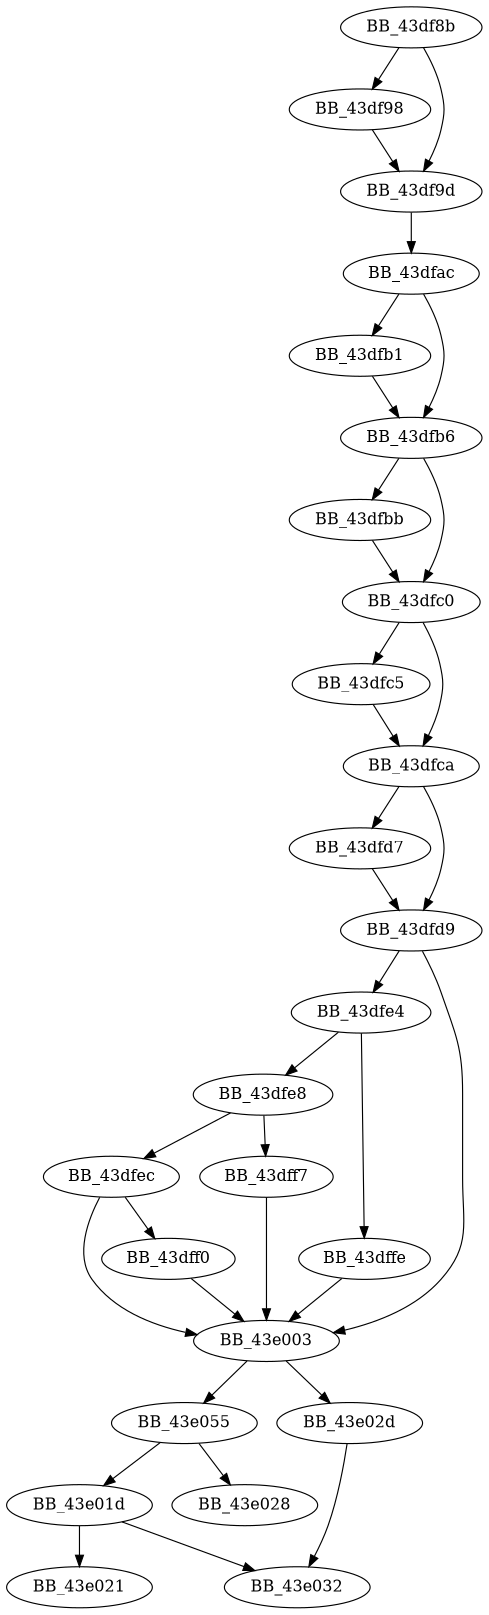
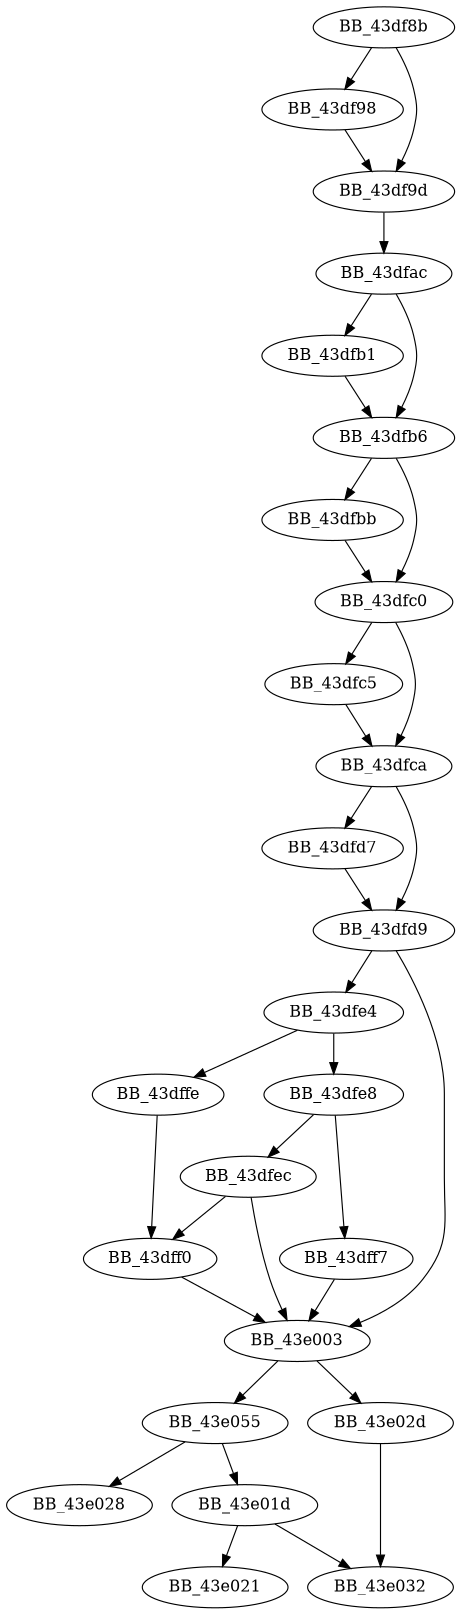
edge "BB_43dffe" -> "BB_43e003": now "BB_43dffe" -> "BB_43dff0"
